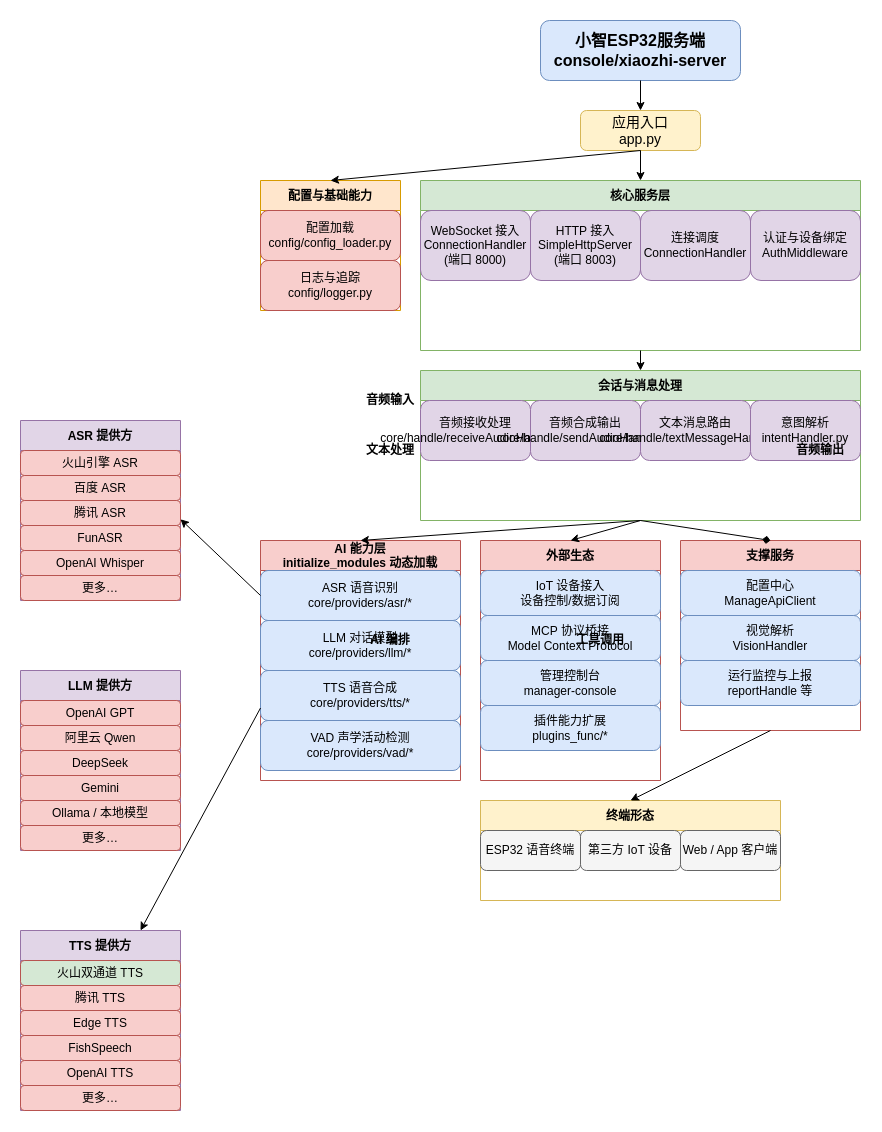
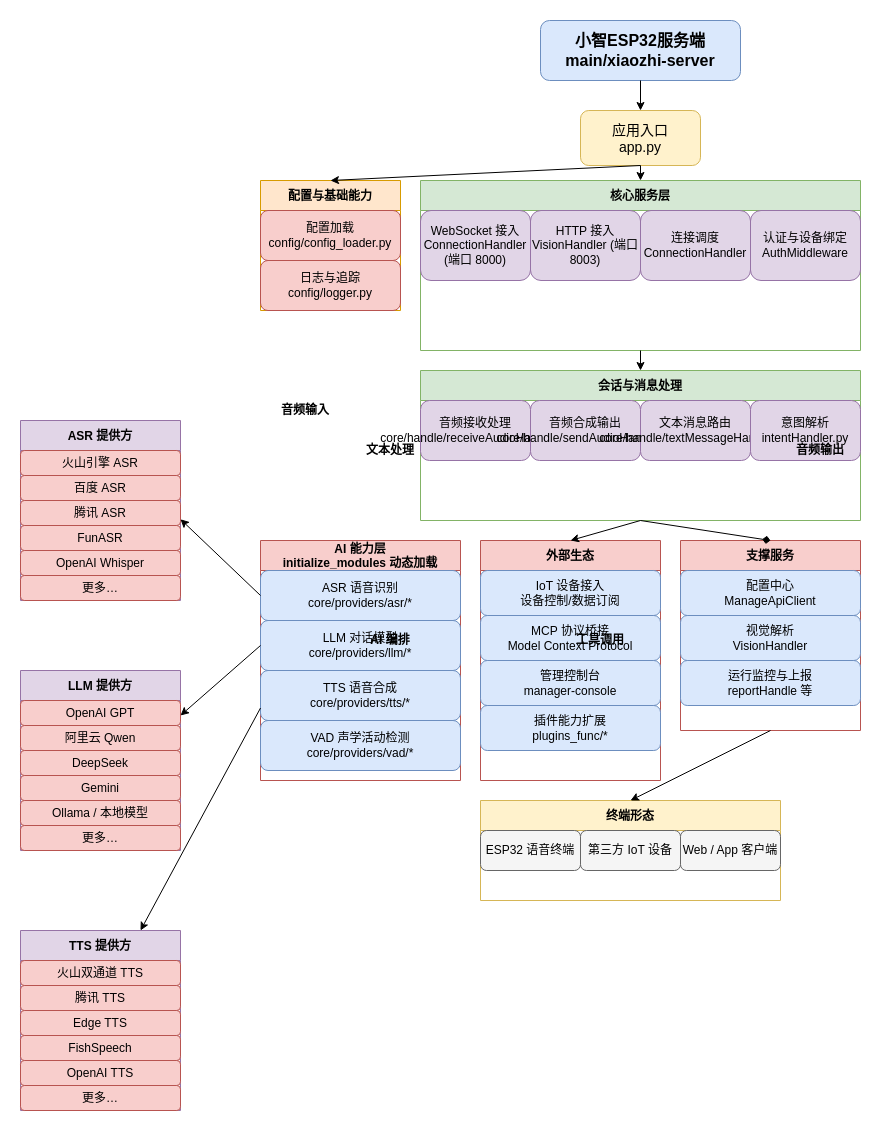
node "小智ESP32服务端 console/xiaozhi-server": label "小智ESP32服务端 console/xiaozhi-server" -> "小智ESP32服务端 main/xiaozhi-server"
node "应用入口 app.py": size 120x40 -> 120x55
node "HTTP 接入 SimpleHttpServer (端口 8003)": label "HTTP 接入 SimpleHttpServer (端口 8003)" -> "HTTP 接入 VisionHandler (端口 8003)"
node "音频输入": moved (391, 401) -> (306, 411)
edge "会话与消息处理" -> "AI 能力层 initialize_modules 动态加载": removed
edge "LLM 对话模型 core/providers/llm/*" -> "LLM 提供方": added
node "火山双通道 TTS": fillcolor #d5e8d4 -> #f8cecc
